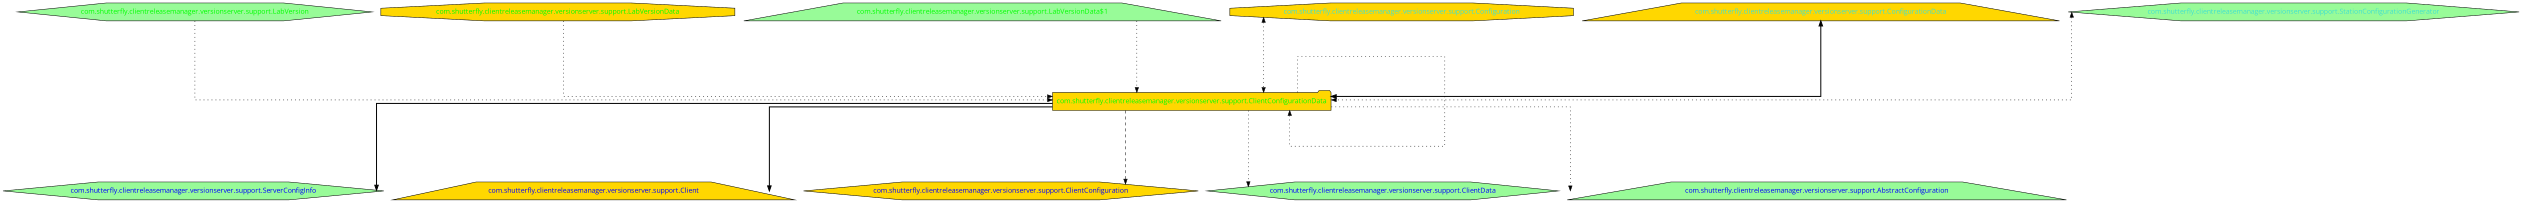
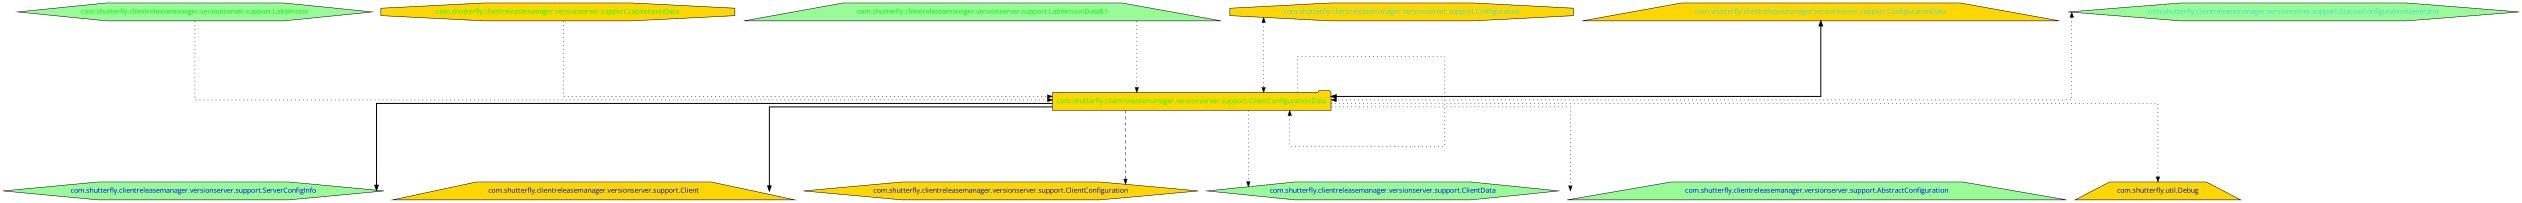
node "com.shutterfly.util.Debug": added
